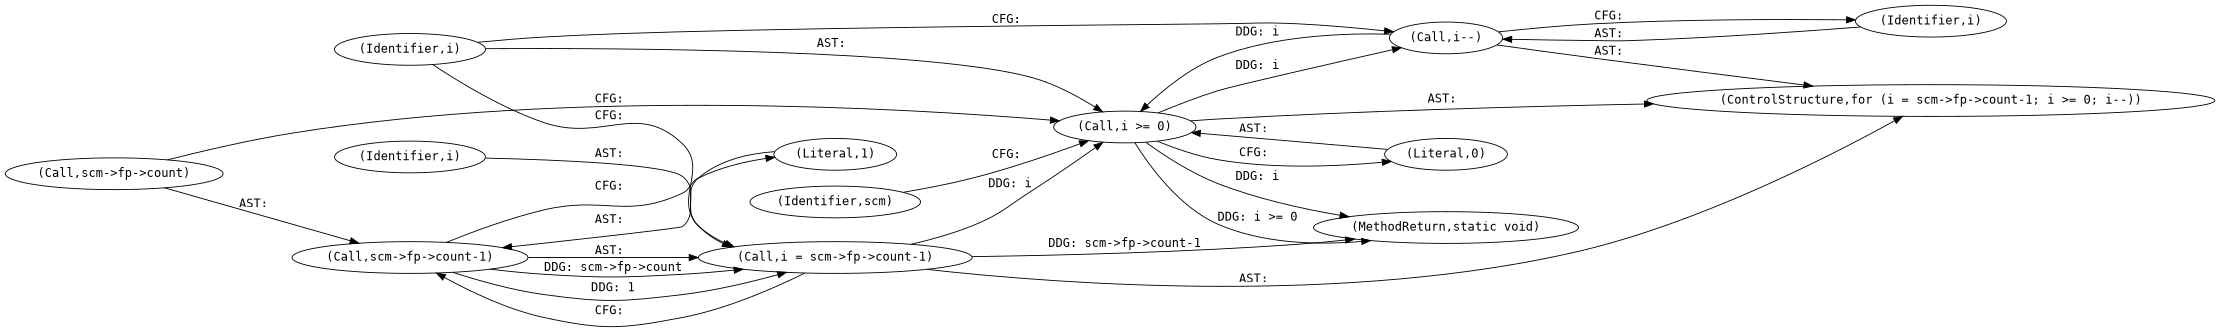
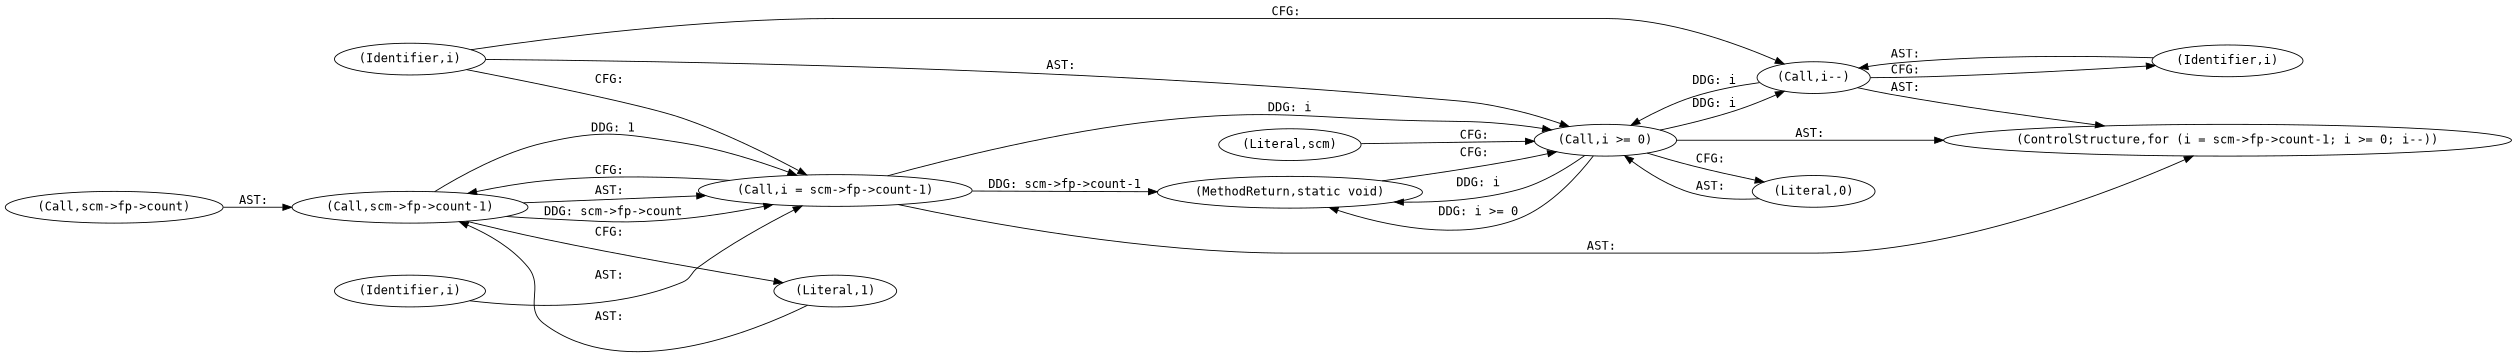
edge "(Call,scm->fp->count)" -> "(Call,i >= 0)": now "(MethodReturn,static void)" -> "(Call,i >= 0)"
node "(Identifier,scm)": label "(Identifier,scm)" -> "(Literal,scm)"
